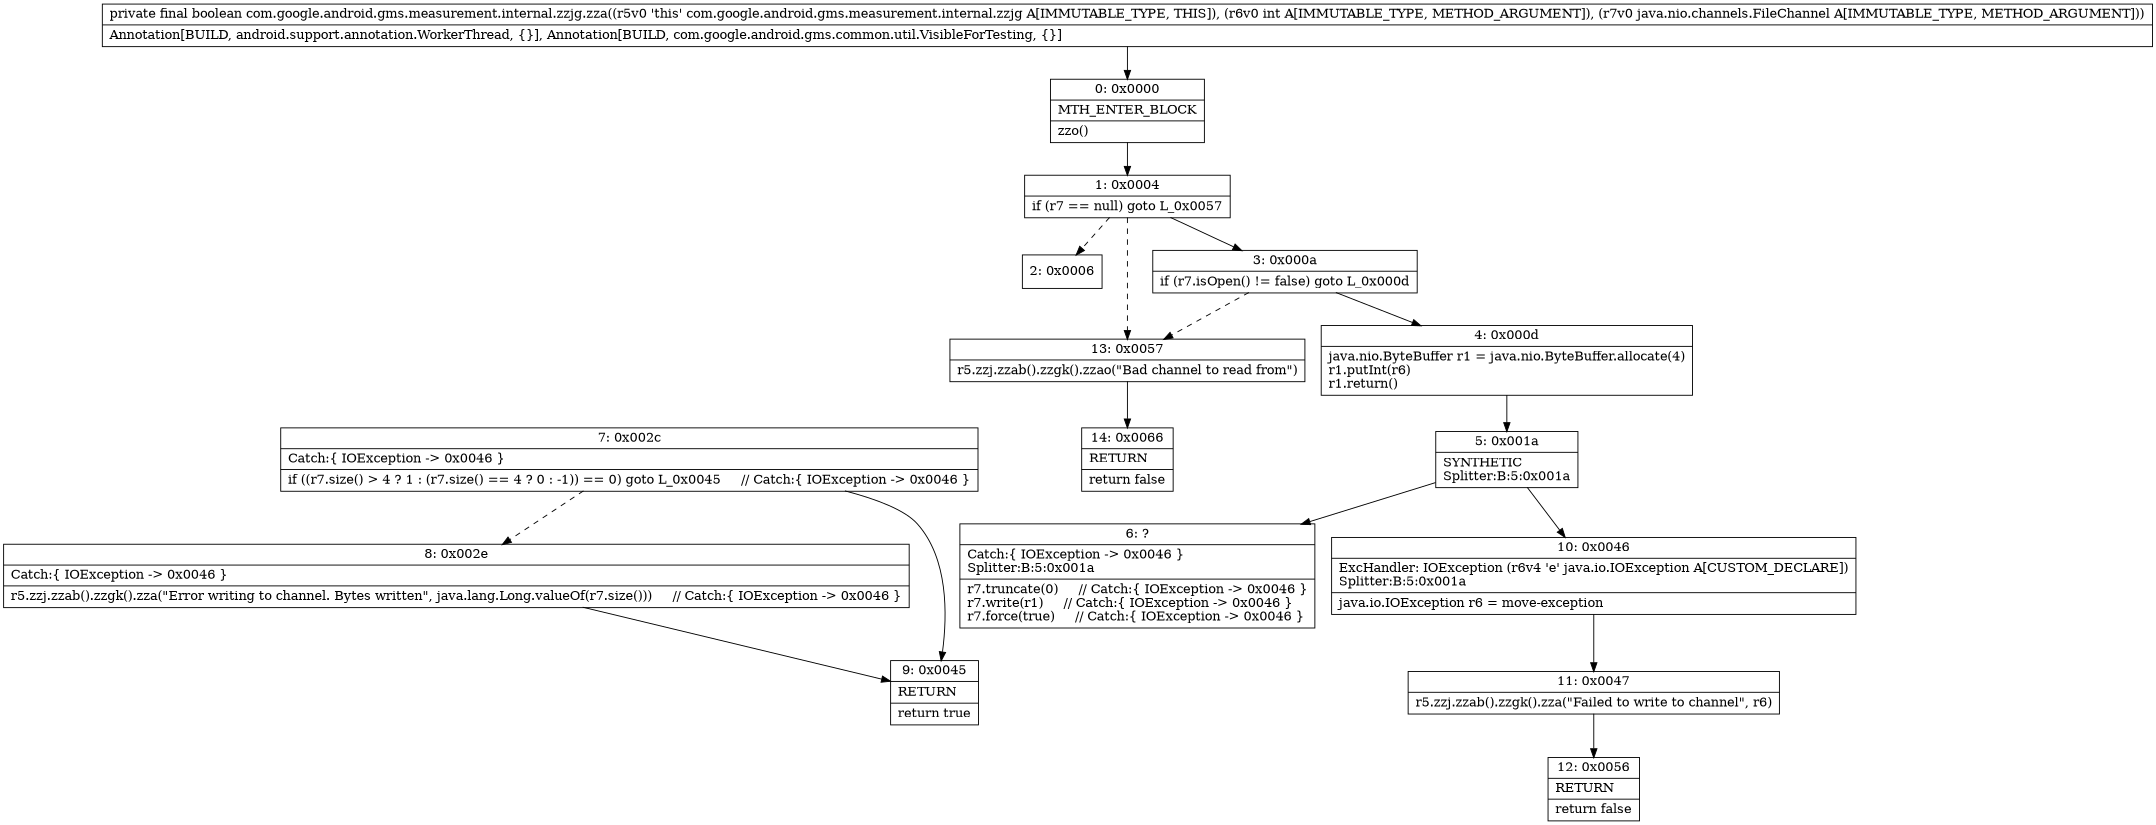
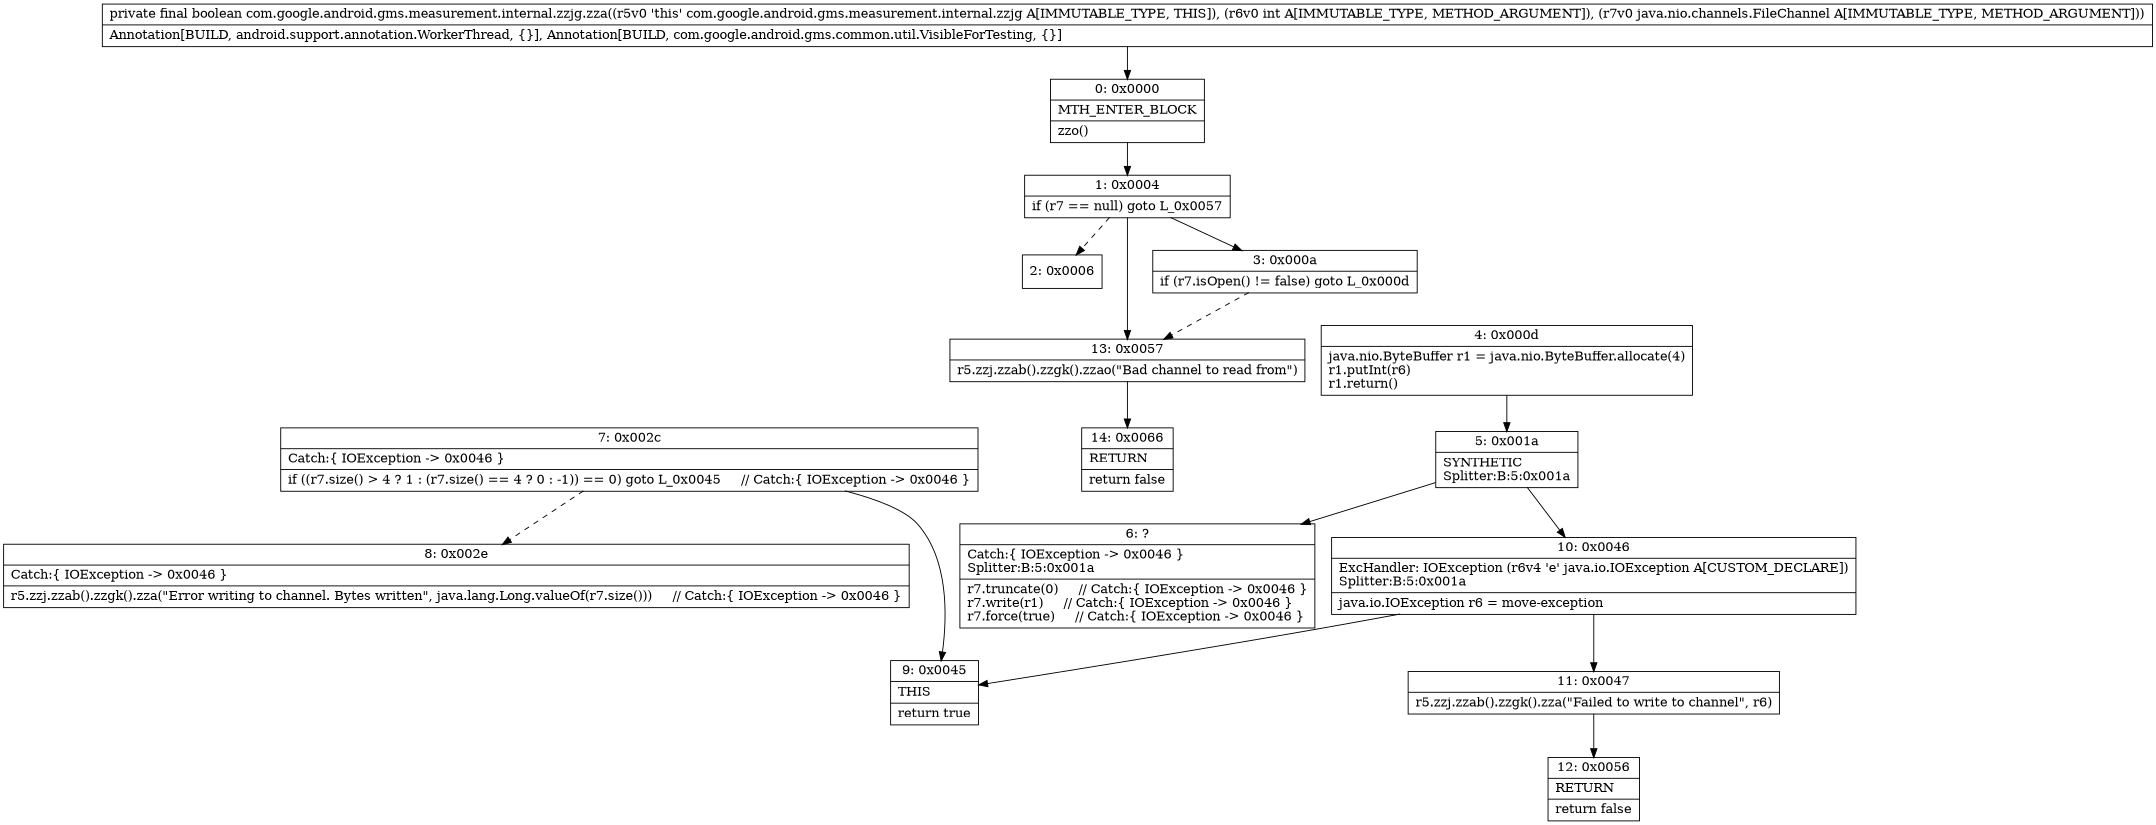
edge "1: 0x0004" -> "13: 0x0057": style dashed -> solid
edge "3: 0x000a" -> "4: 0x000d": removed
edge "8: 0x002e" -> "9: 0x0045": now "10: 0x0046" -> "9: 0x0045"
node "9: 0x0045": text "RETURN" -> "THIS"
